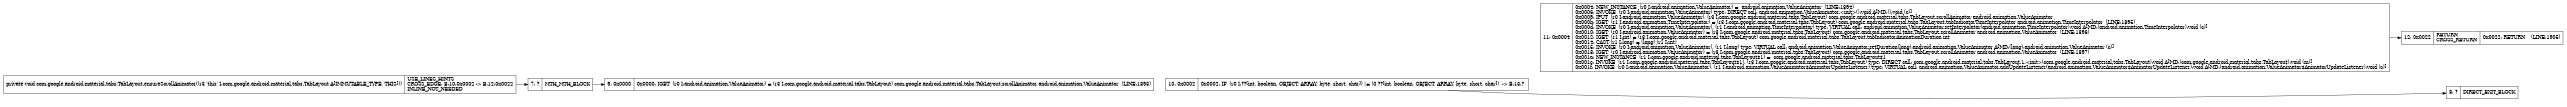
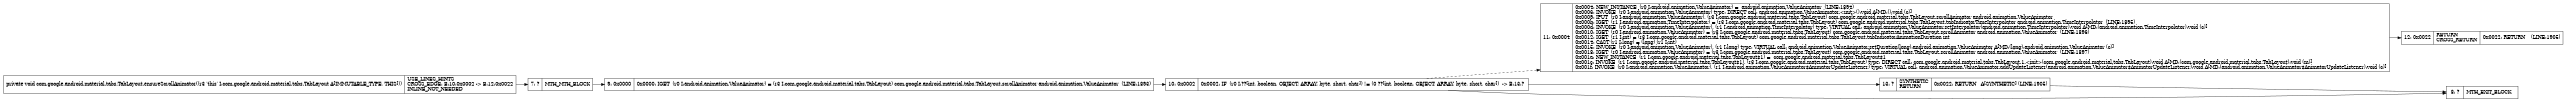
edge "10: 0x0002" -> "11: 0x0004": added
edge "9: 0x0000" -> "10: 0x0002": added
node "13: ?": added
node "8: ?": text "DIRECT_EXIT_BLOCK" -> "MTH_EXIT_BLOCK"
